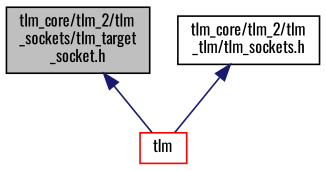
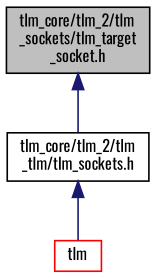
edge "tlm" -> "tlm_core/tlm_2/tlm _sockets/tlm_target _socket.h": now "tlm_core/tlm_2/tlm _tlm/tlm_sockets.h" -> "tlm_core/tlm_2/tlm _sockets/tlm_target _socket.h"
